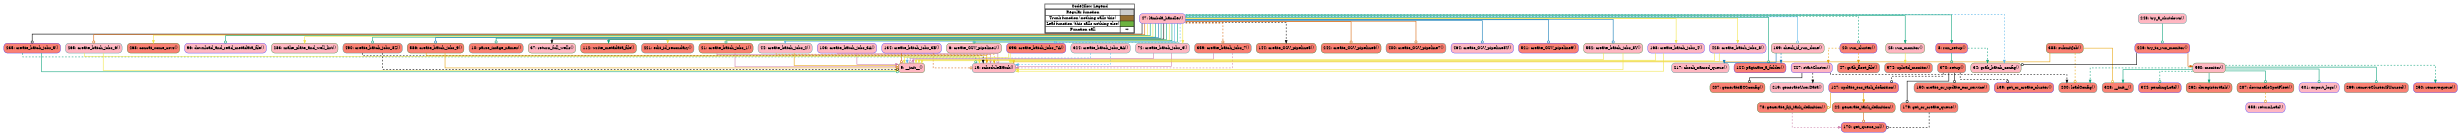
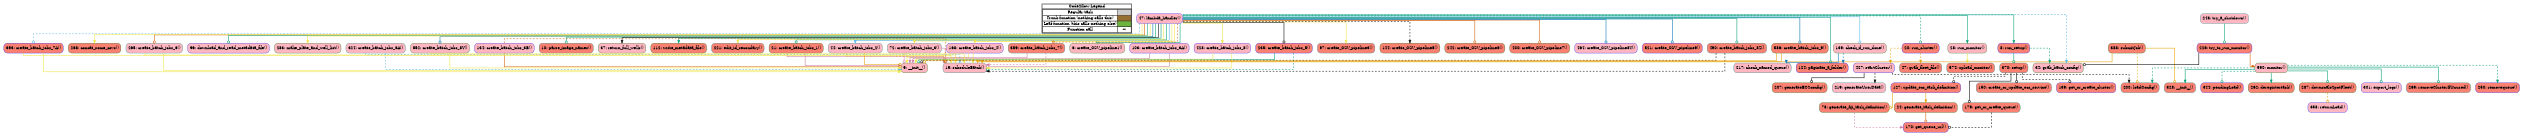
node "Code2flow Legend": text "Regular function" -> "Regular task"
node "97: create_CSV_pipeline3()": added
node "400: create_CSV_pipeline7()": color teal -> darkgreen
